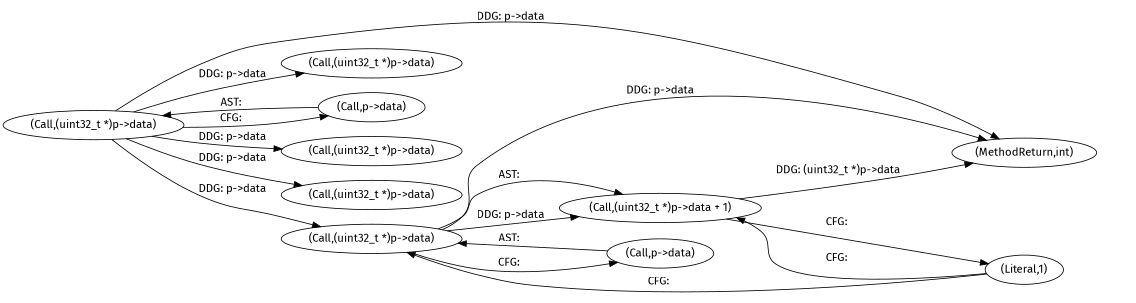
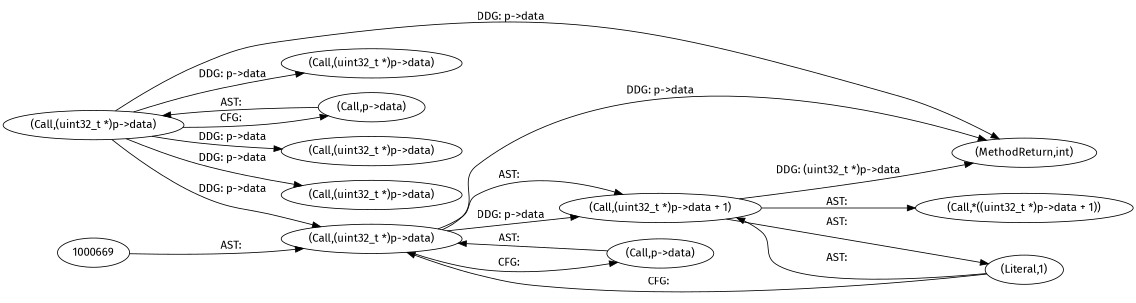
node "(Call,*((uint32_t *)p->data + 1))": added
edge "(Call,(uint32_t *)p->data + 1)" -> "(Literal,1)": label "CFG: " -> "AST: "
node "1000669": added
edge "(Literal,1)" -> "(Call,(uint32_t *)p->data + 1)": label "CFG: " -> "AST: "
